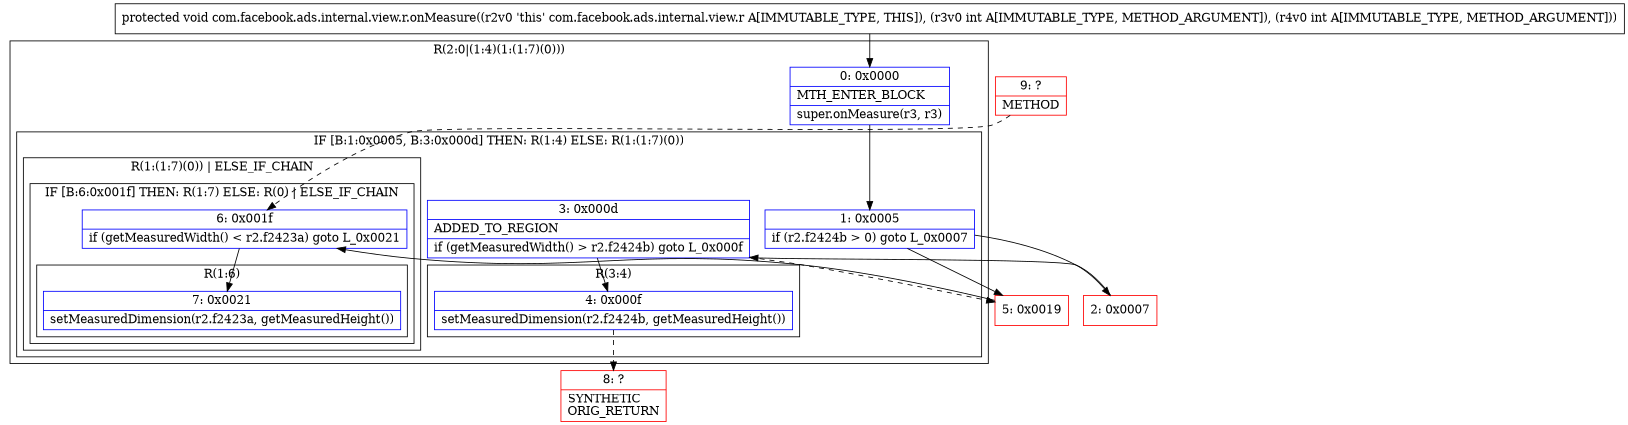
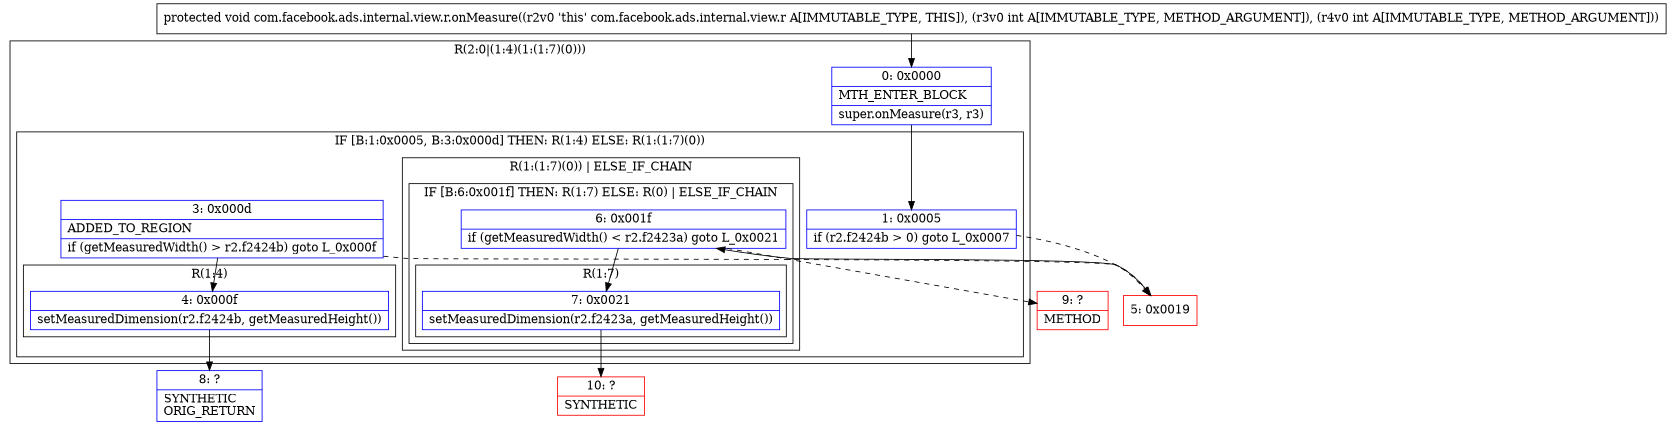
edge "9: ?" -> "6: 0x001f": reversed
edge "1: 0x0005" -> "5: 0x0019": style solid -> dashed
cluster "R(1:6)": label "R(1:6)" -> "R(1:7)"
cluster "R(3:4)": label "R(3:4)" -> "R(1:4)"
node "2: 0x0007": removed
edge "4: 0x000f" -> "8: ?": style dashed -> solid
node "10: ?": added
node "8: ?": color red -> blue
